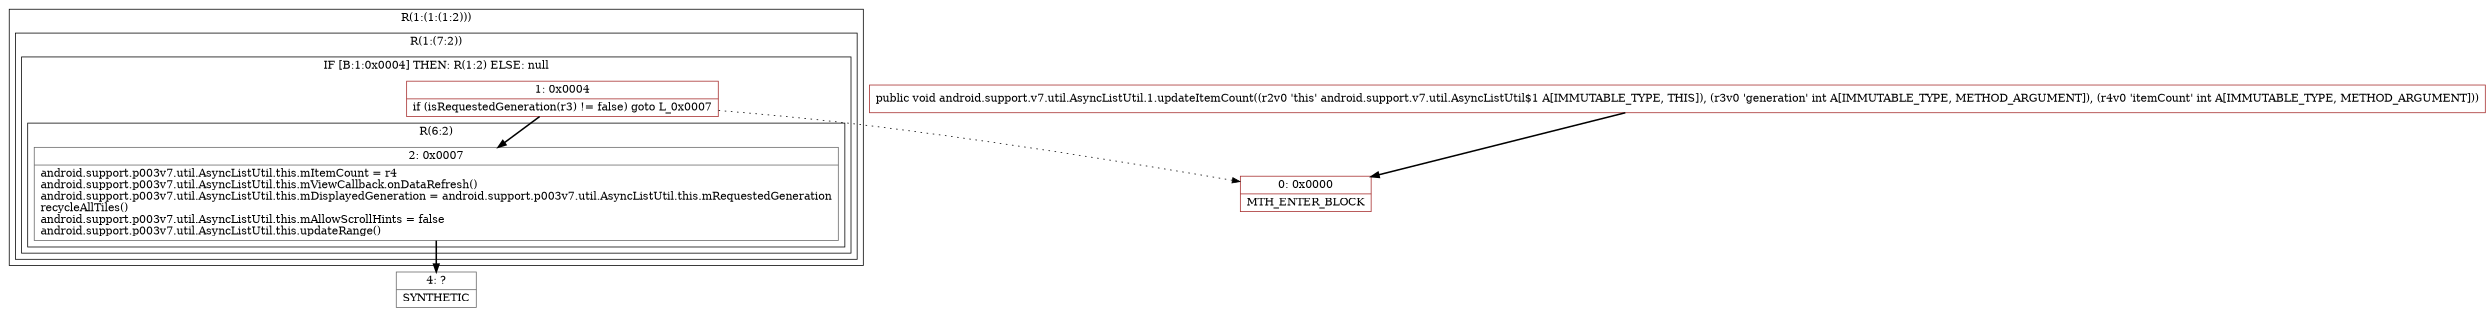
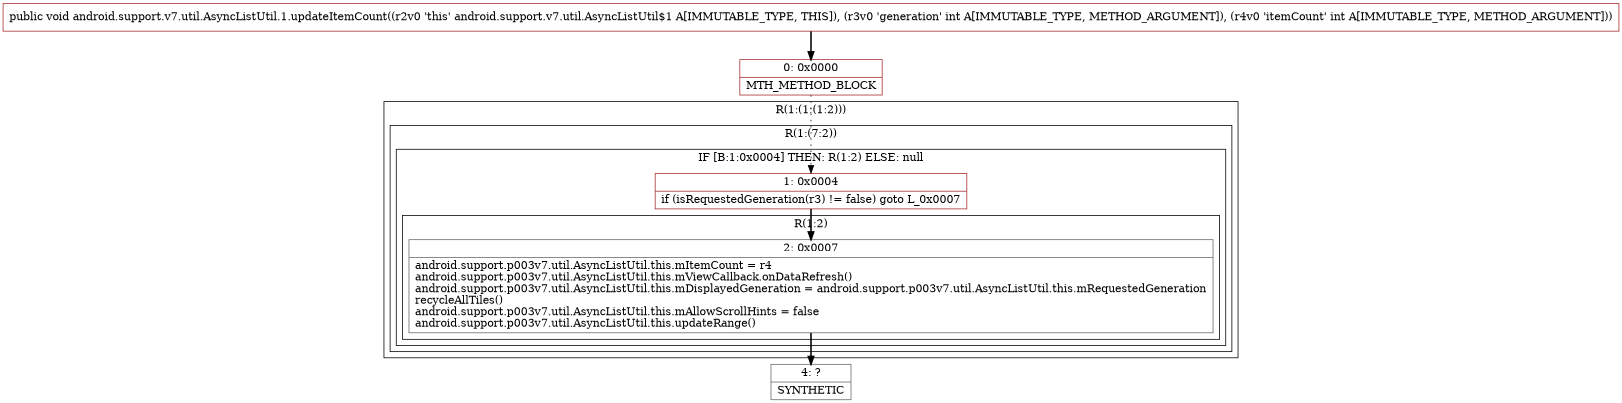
cluster "R(6:2)": label "R(6:2)" -> "R(1:2)"
edge "1: 0x0004" -> "0: 0x0000": reversed
node "0: 0x0000": text "MTH_ENTER_BLOCK" -> "MTH_METHOD_BLOCK"
